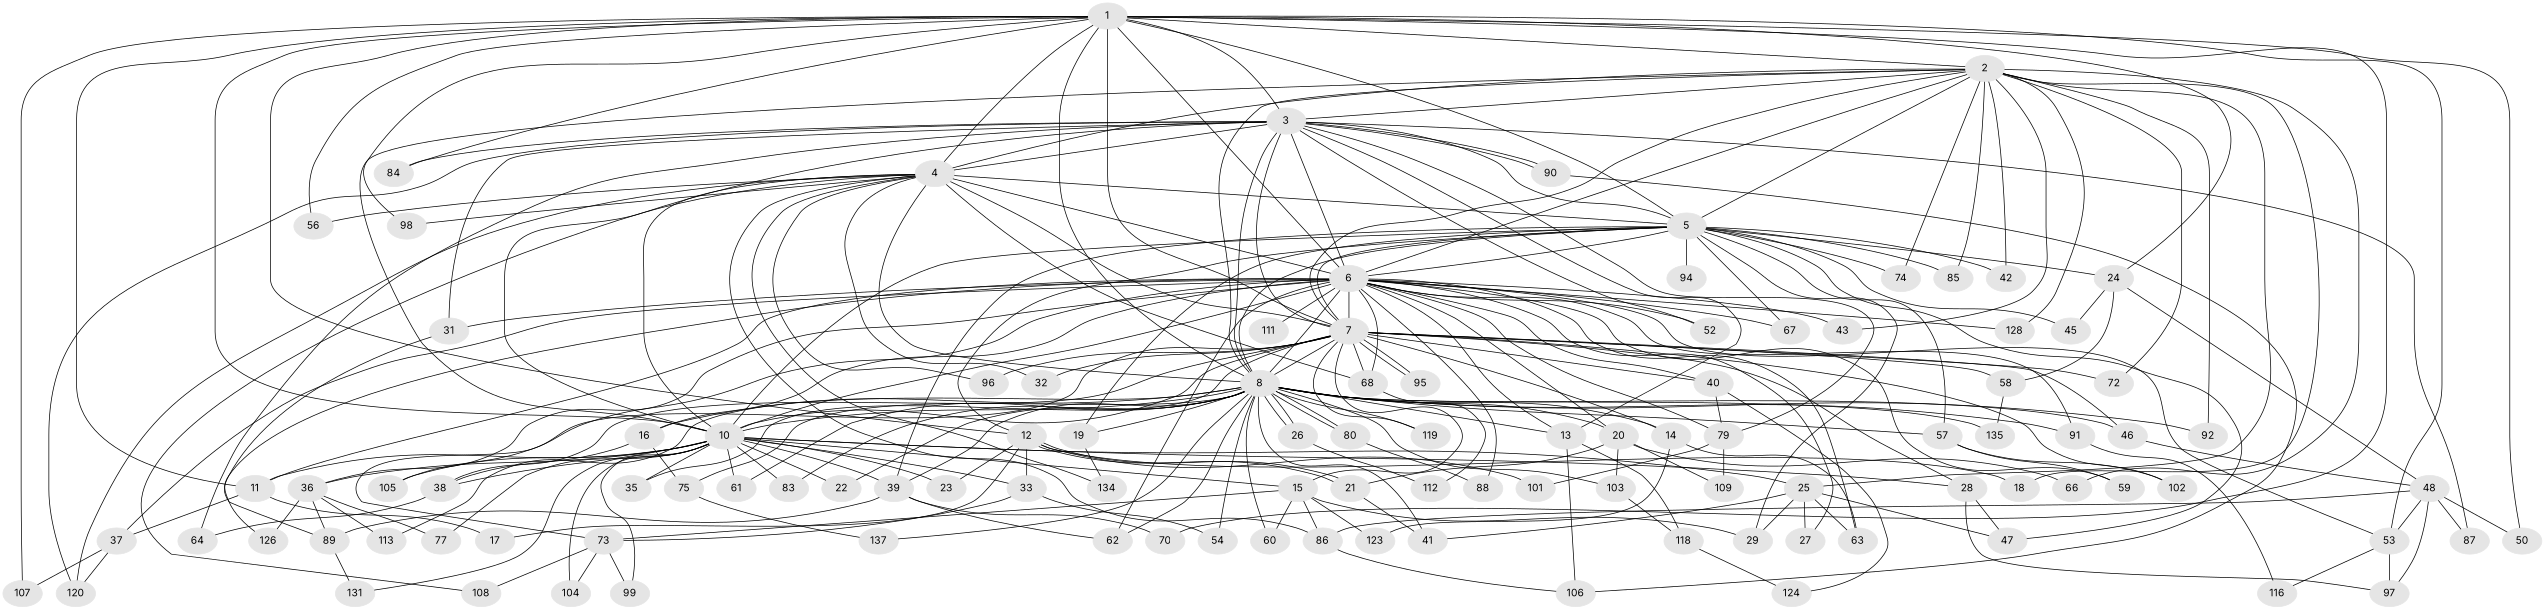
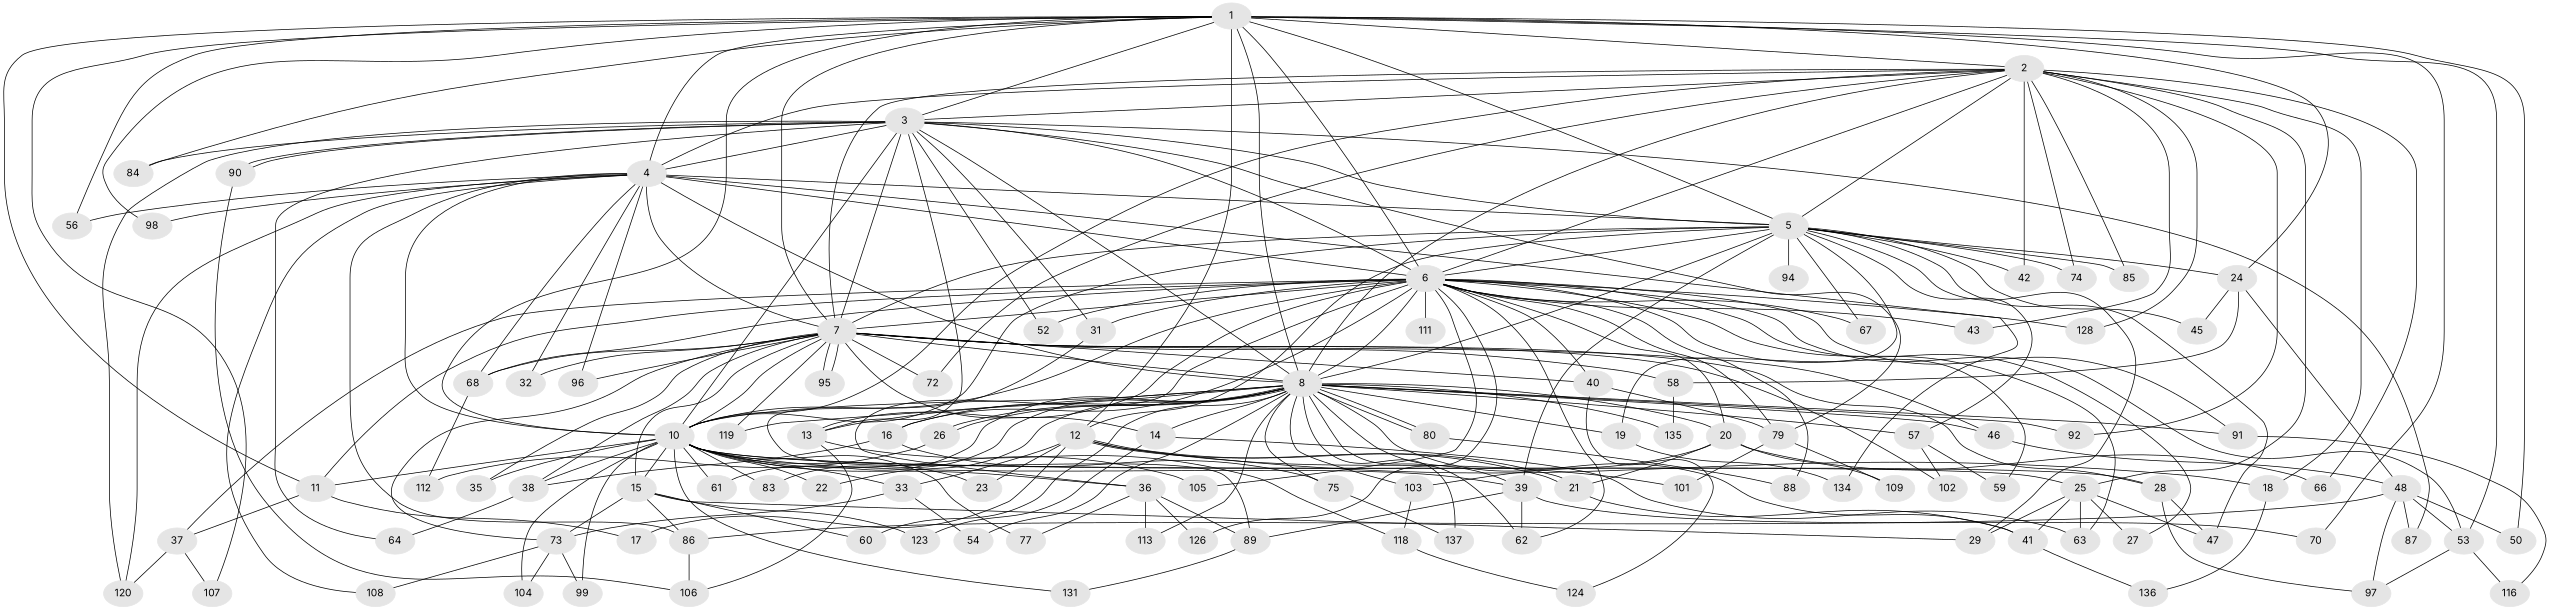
node "136": added
